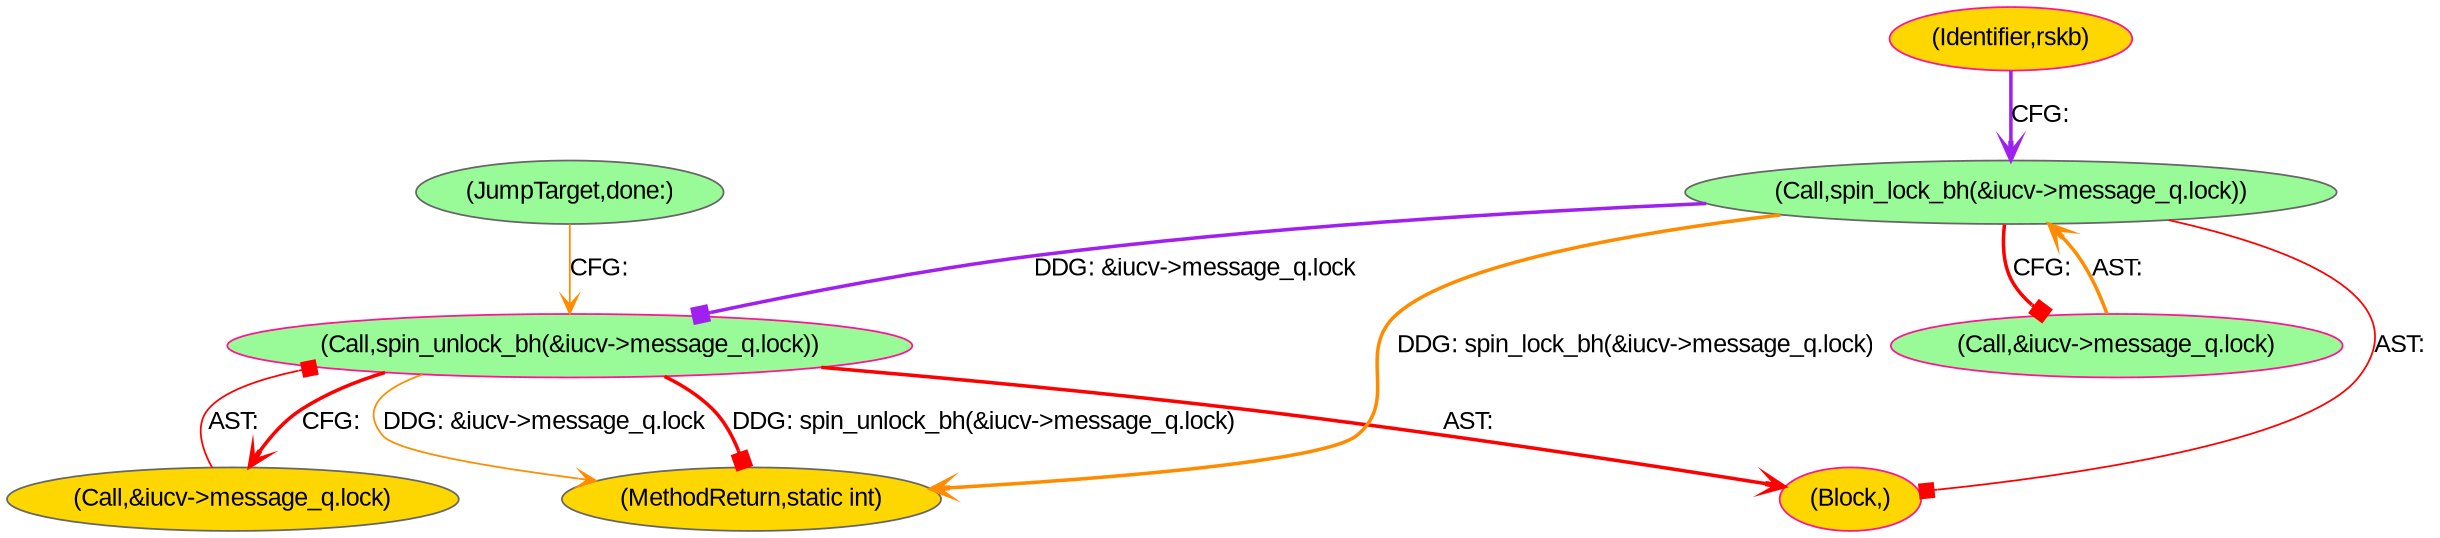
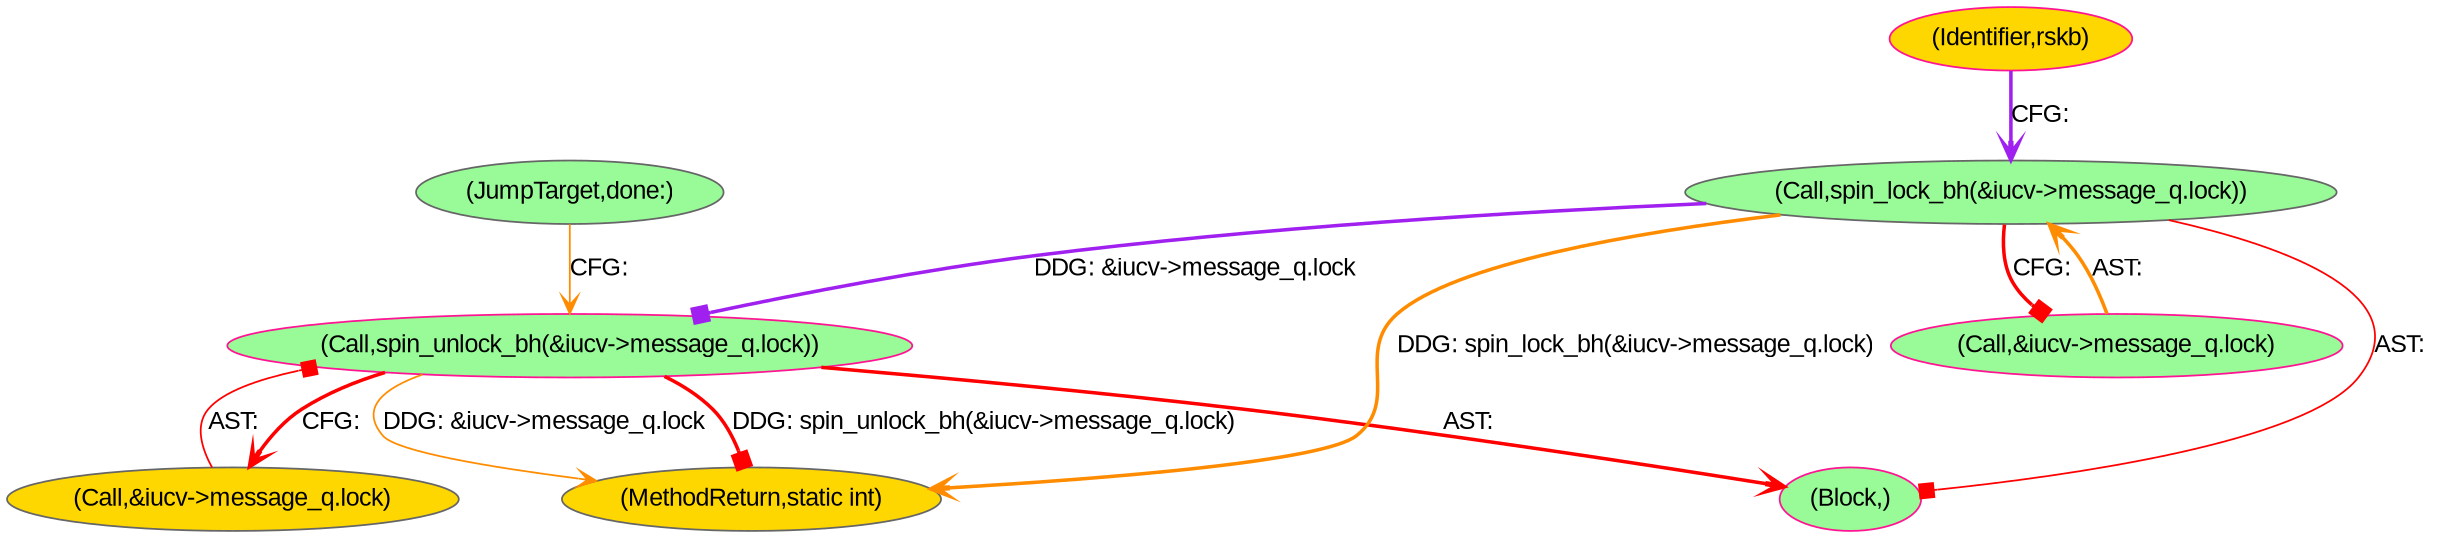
node "(Block,)": fillcolor gold -> palegreen
